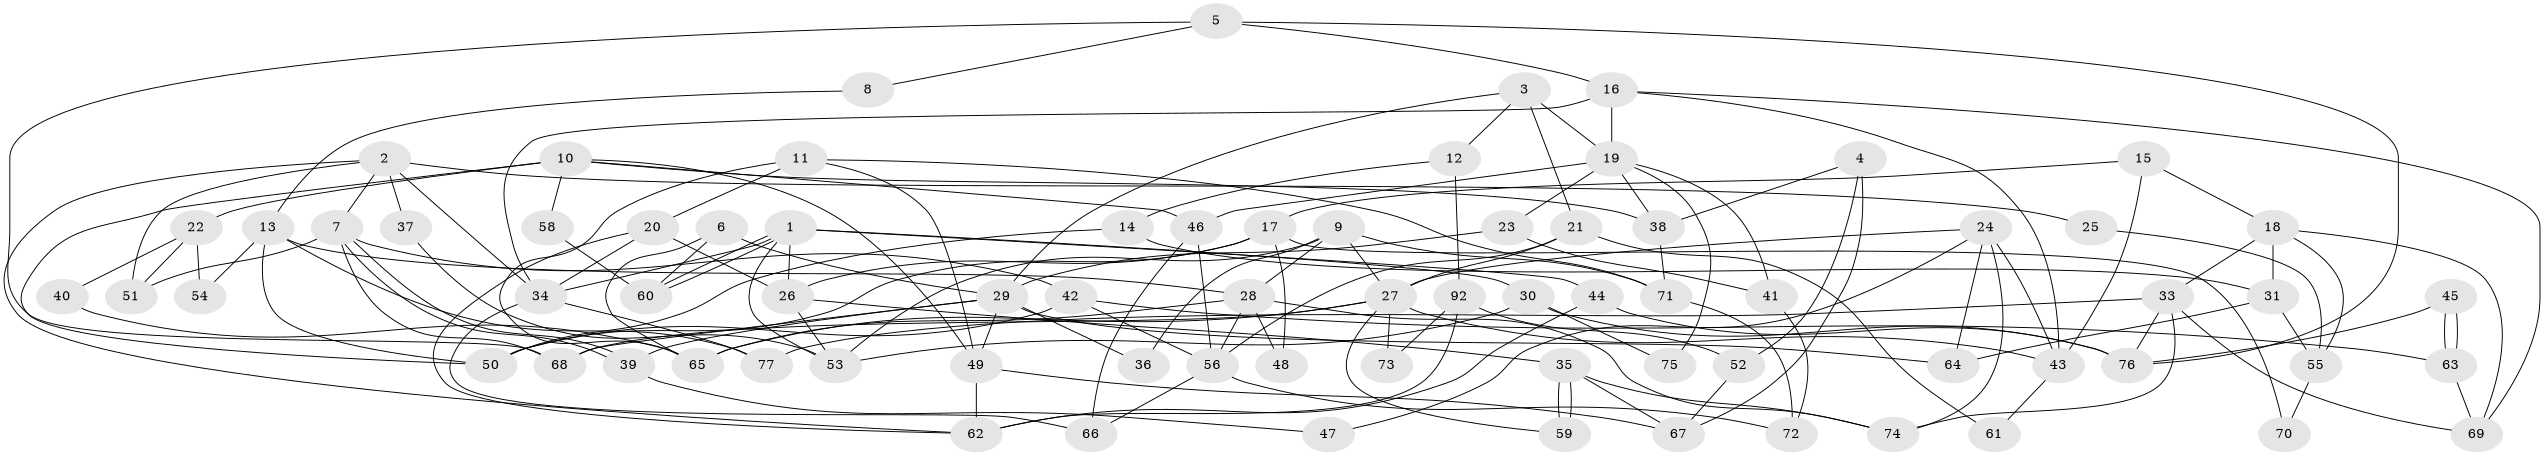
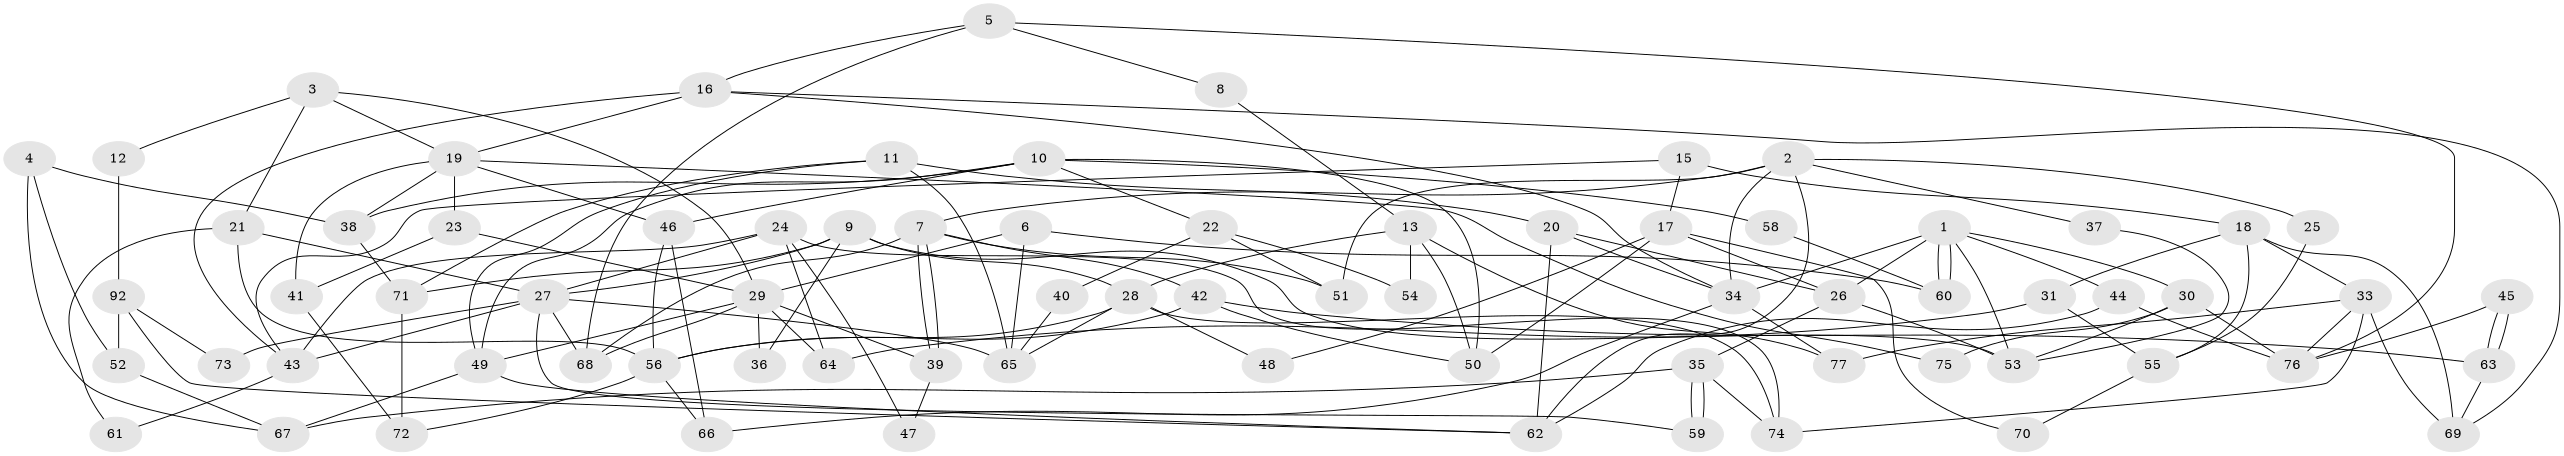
node "14": removed
